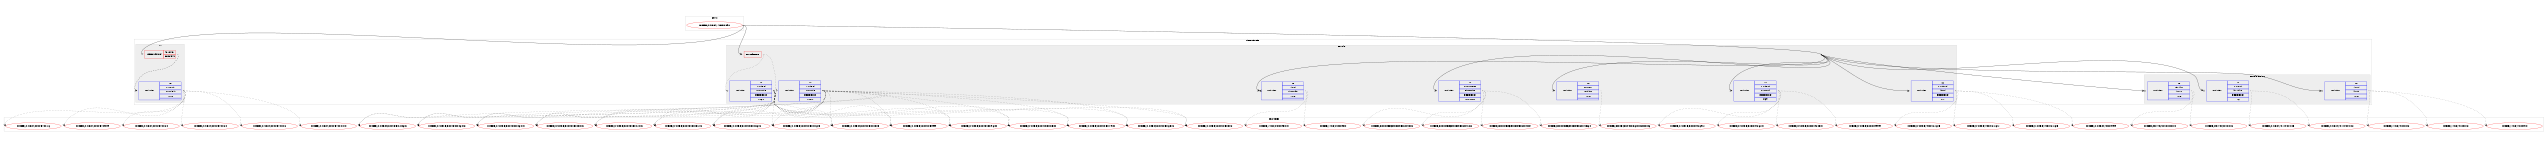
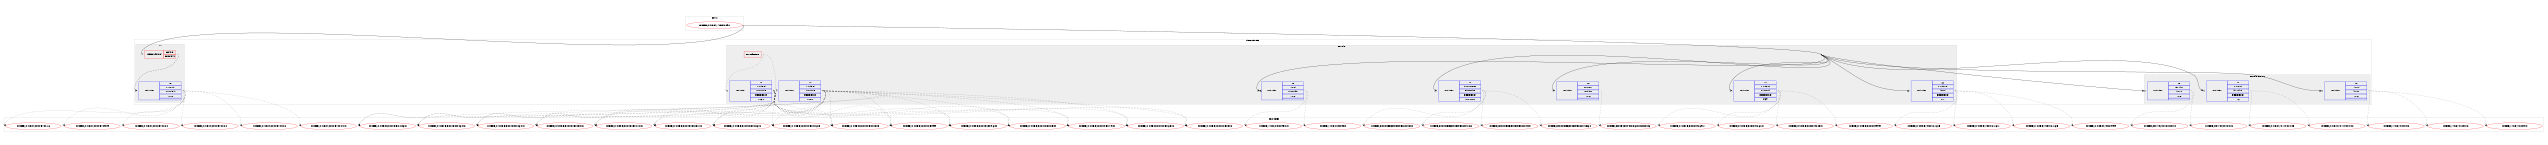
edge "portage://sys-auth/ykpers-1.19.0" -> "any_of_group": removed
node "use_conditional": text "libyubikey" -> "positive"
